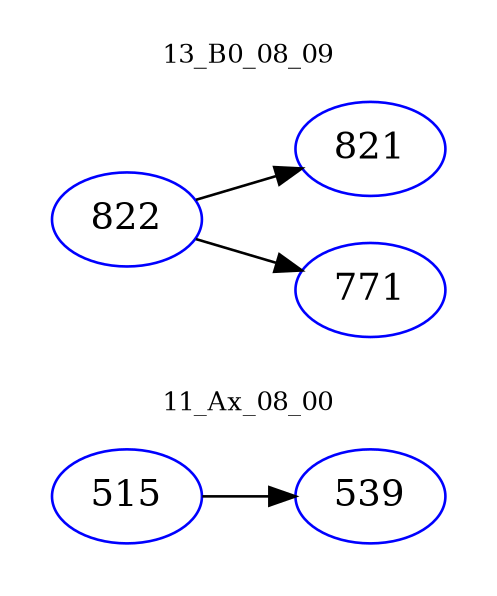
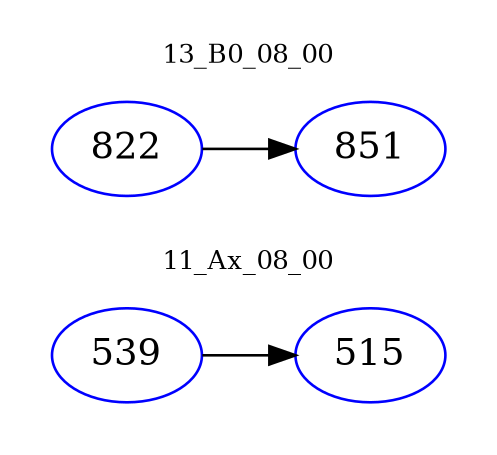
cluster "13_B0_08_09": label "13_B0_08_09" -> "13_B0_08_00"
node "821": label "821" -> "851"
node "771": removed
edge "515" -> "539": reversed
